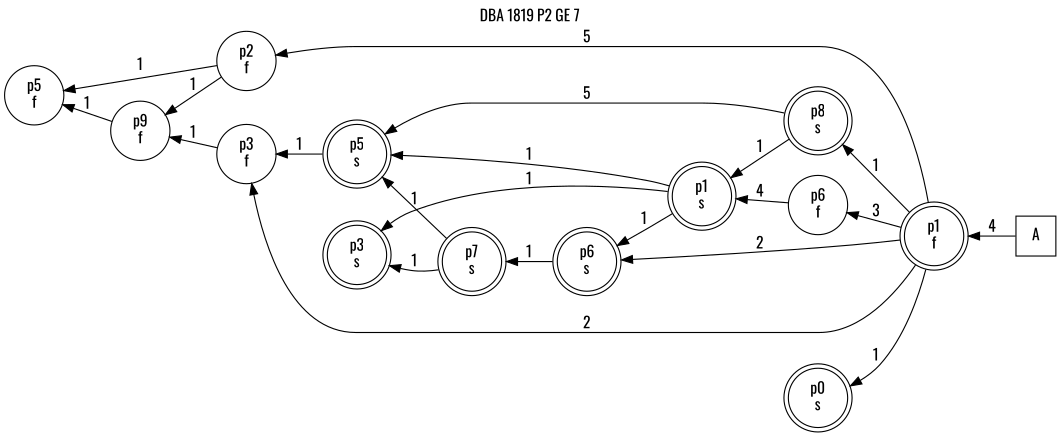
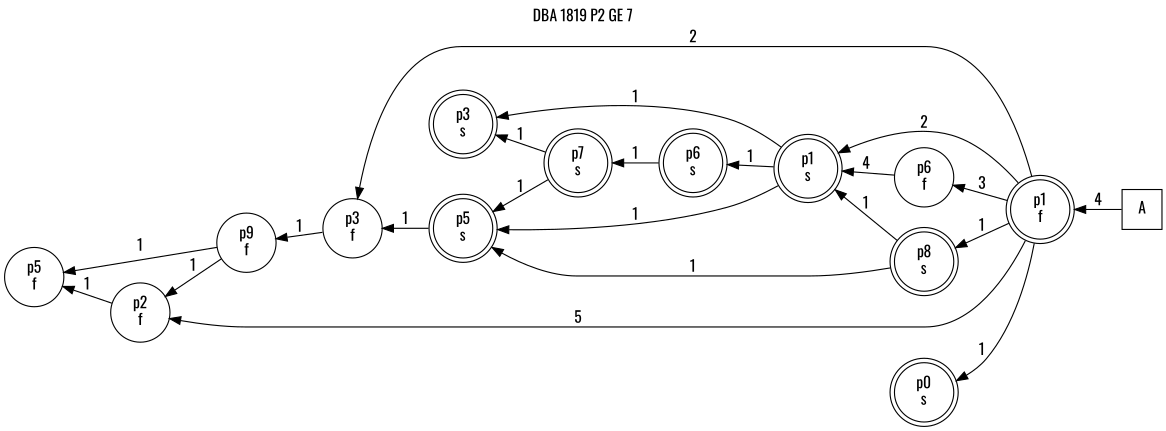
edge "p2 f" -> "p9 f": reversed
edge "p8 s" -> "p5 s": label "5" -> "1"
edge "p1 f" -> "p6 s": now "p1 f" -> "p1 s"
